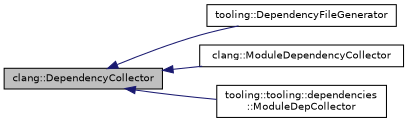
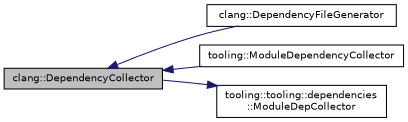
node "tooling::DependencyFileGenerator": label "tooling::DependencyFileGenerator" -> "clang::DependencyFileGenerator"
node "clang::ModuleDependencyCollector": label "clang::ModuleDependencyCollector" -> "tooling::ModuleDependencyCollector"
edge "tooling::tooling::dependencies ::ModuleDepCollector" -> "clang::DependencyCollector": reversed
